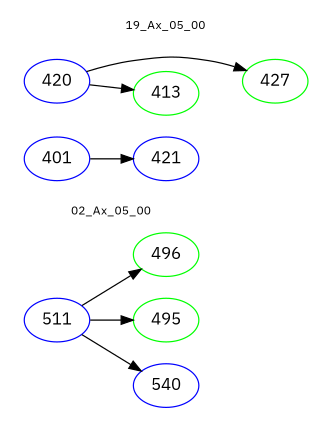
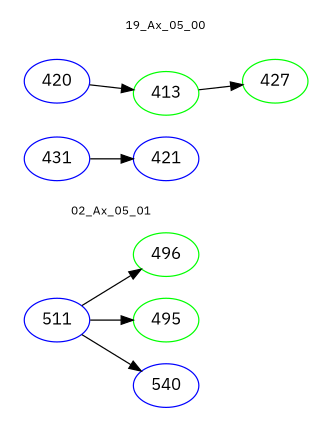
edge "420" -> "427": now "413" -> "427"
node "401": label "401" -> "431"
cluster "02_Ax_05_00": label "02_Ax_05_00" -> "02_Ax_05_01"
